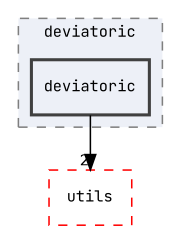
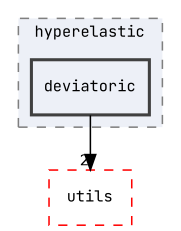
cluster "deviatoric": label "deviatoric" -> "hyperelastic"
